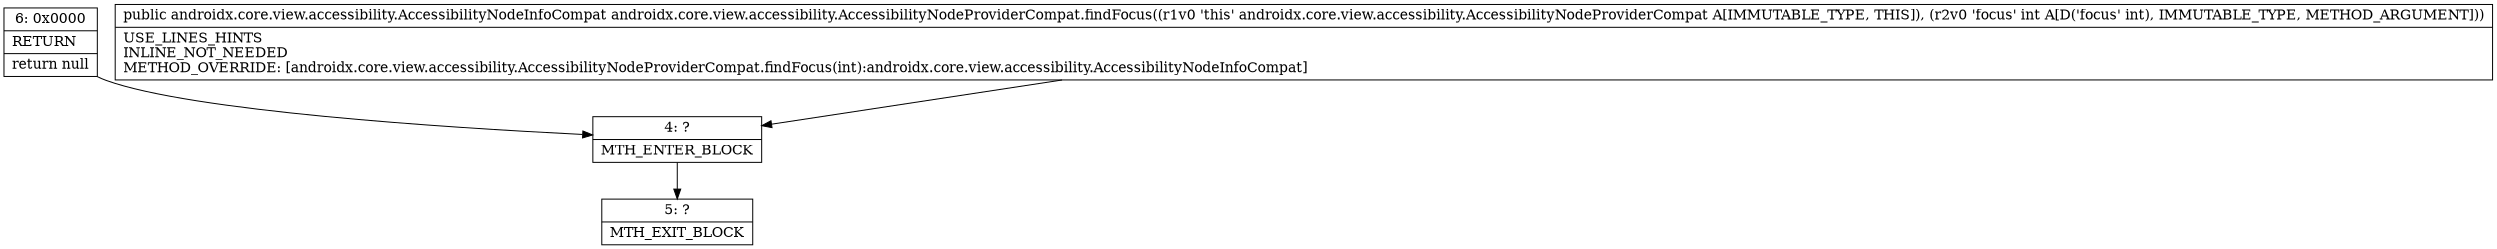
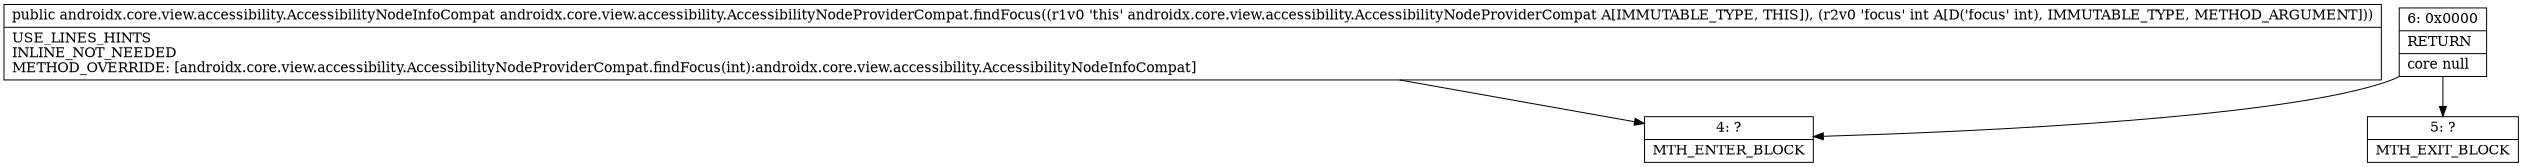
node "6: 0x0000": text "return null" -> "core null"
edge "4: ?" -> "5: ?": now "6: 0x0000" -> "5: ?"
